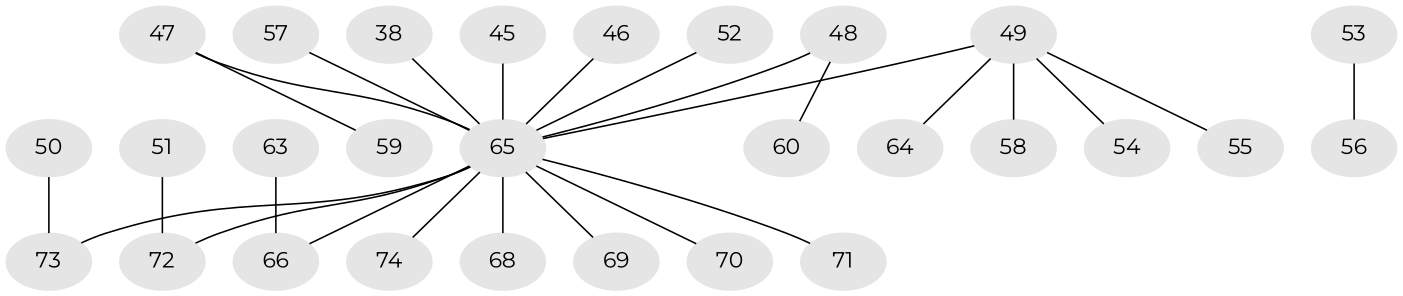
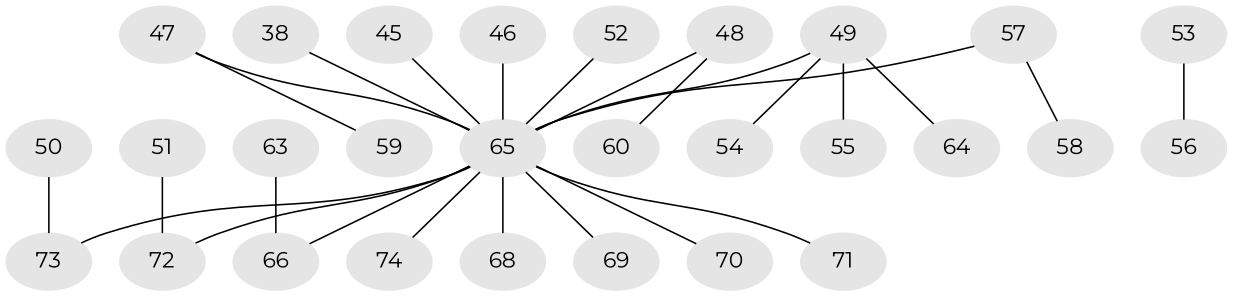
edge "49" -- "58": now "57" -- "58"
